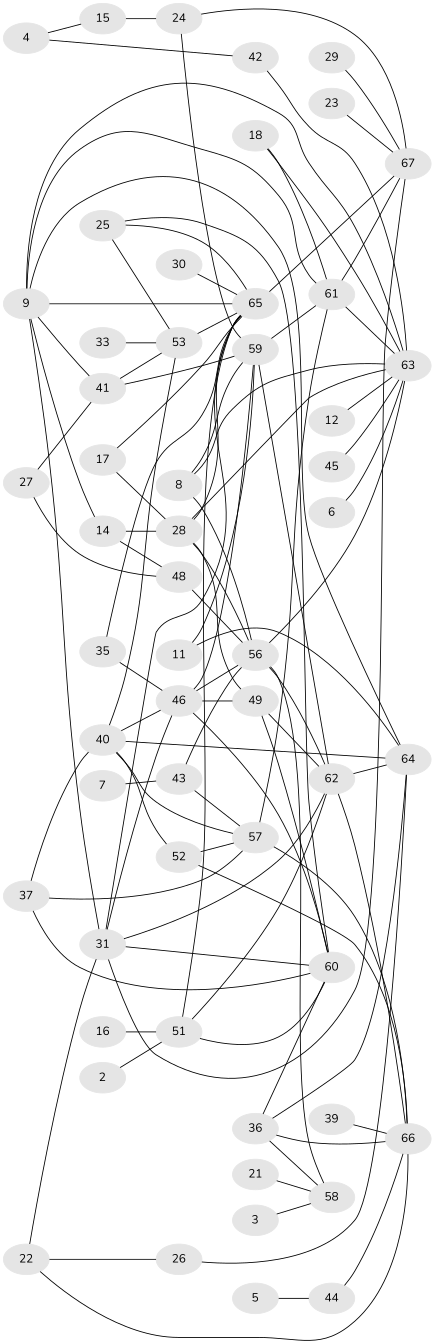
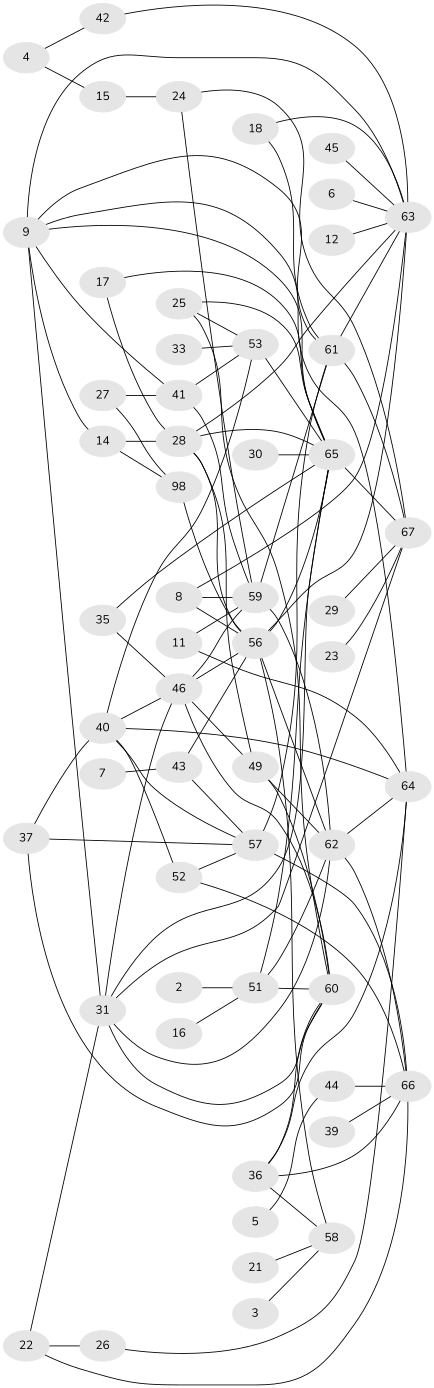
edge "65" -- "56": added
node "48": label "48" -> "98"
